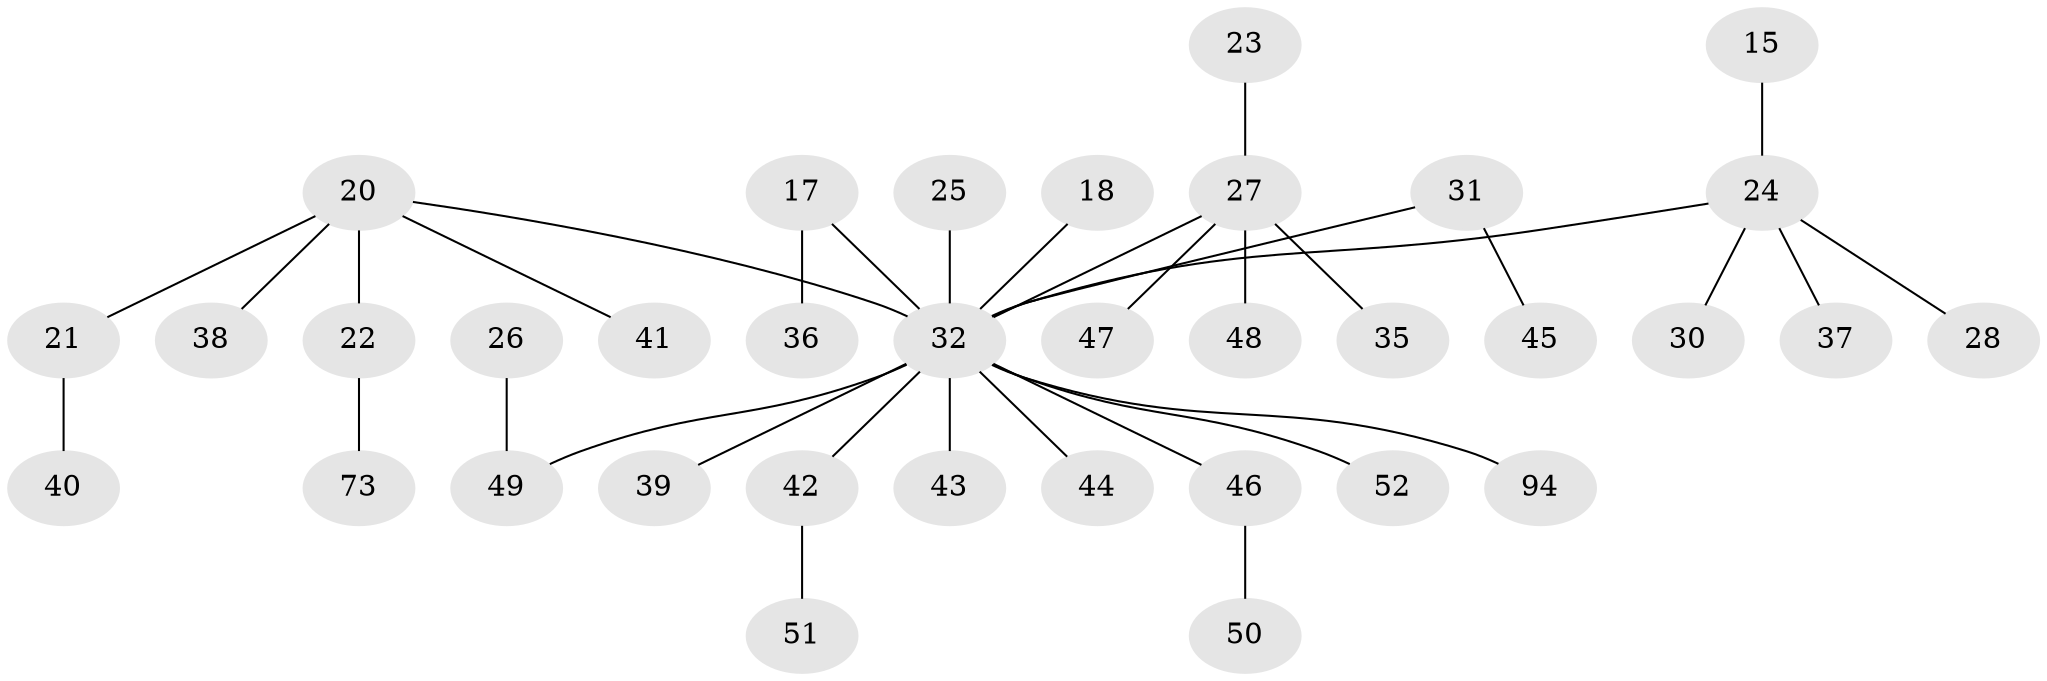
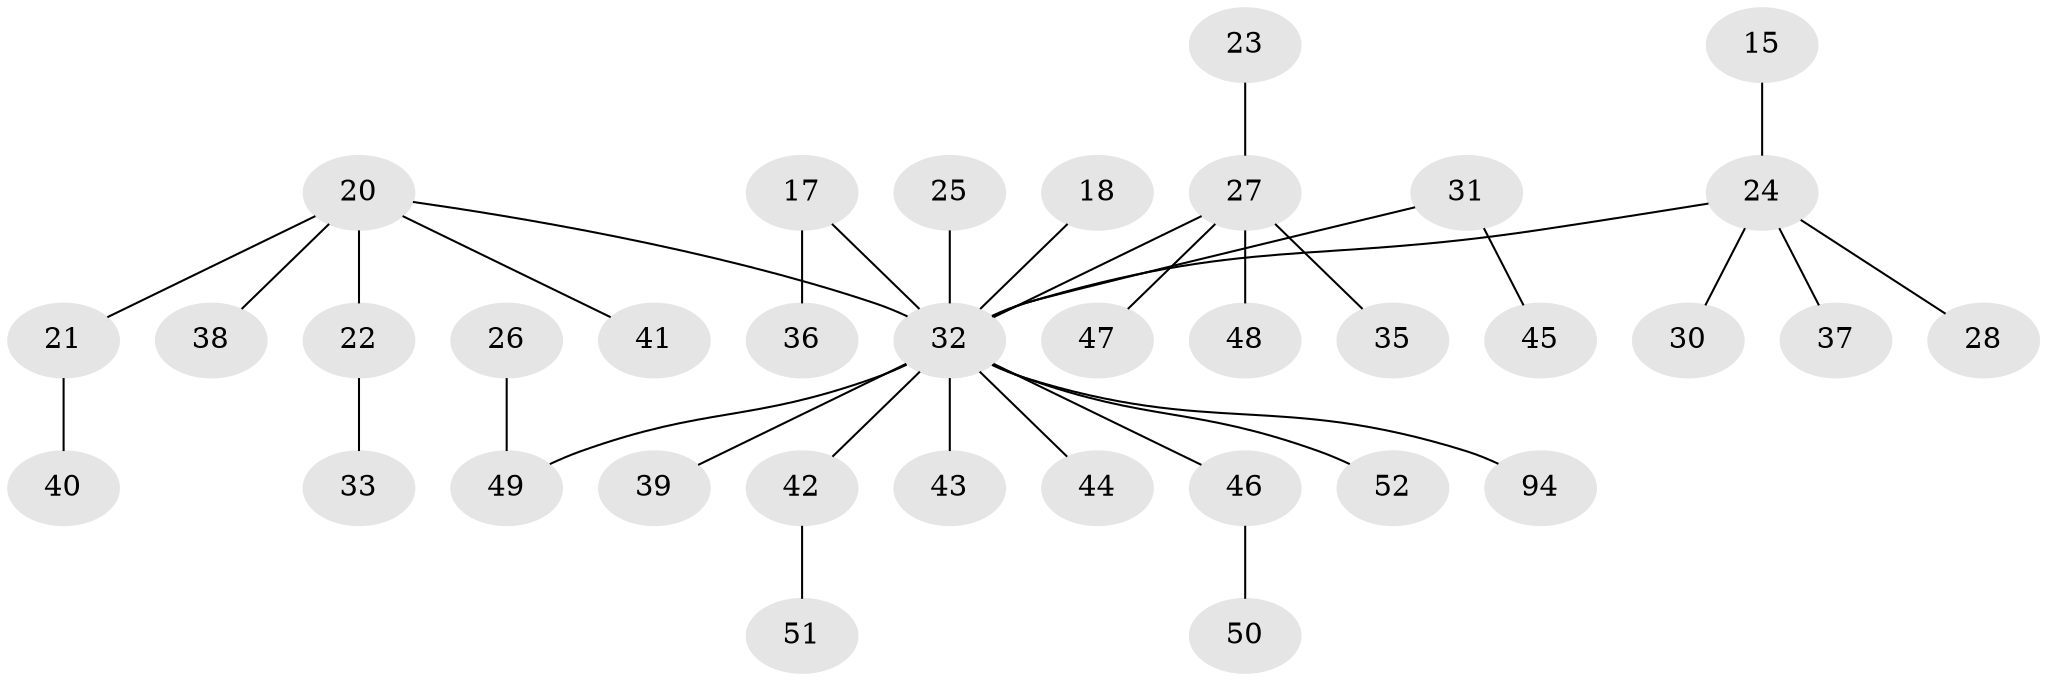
node "73": label "73" -> "33"
